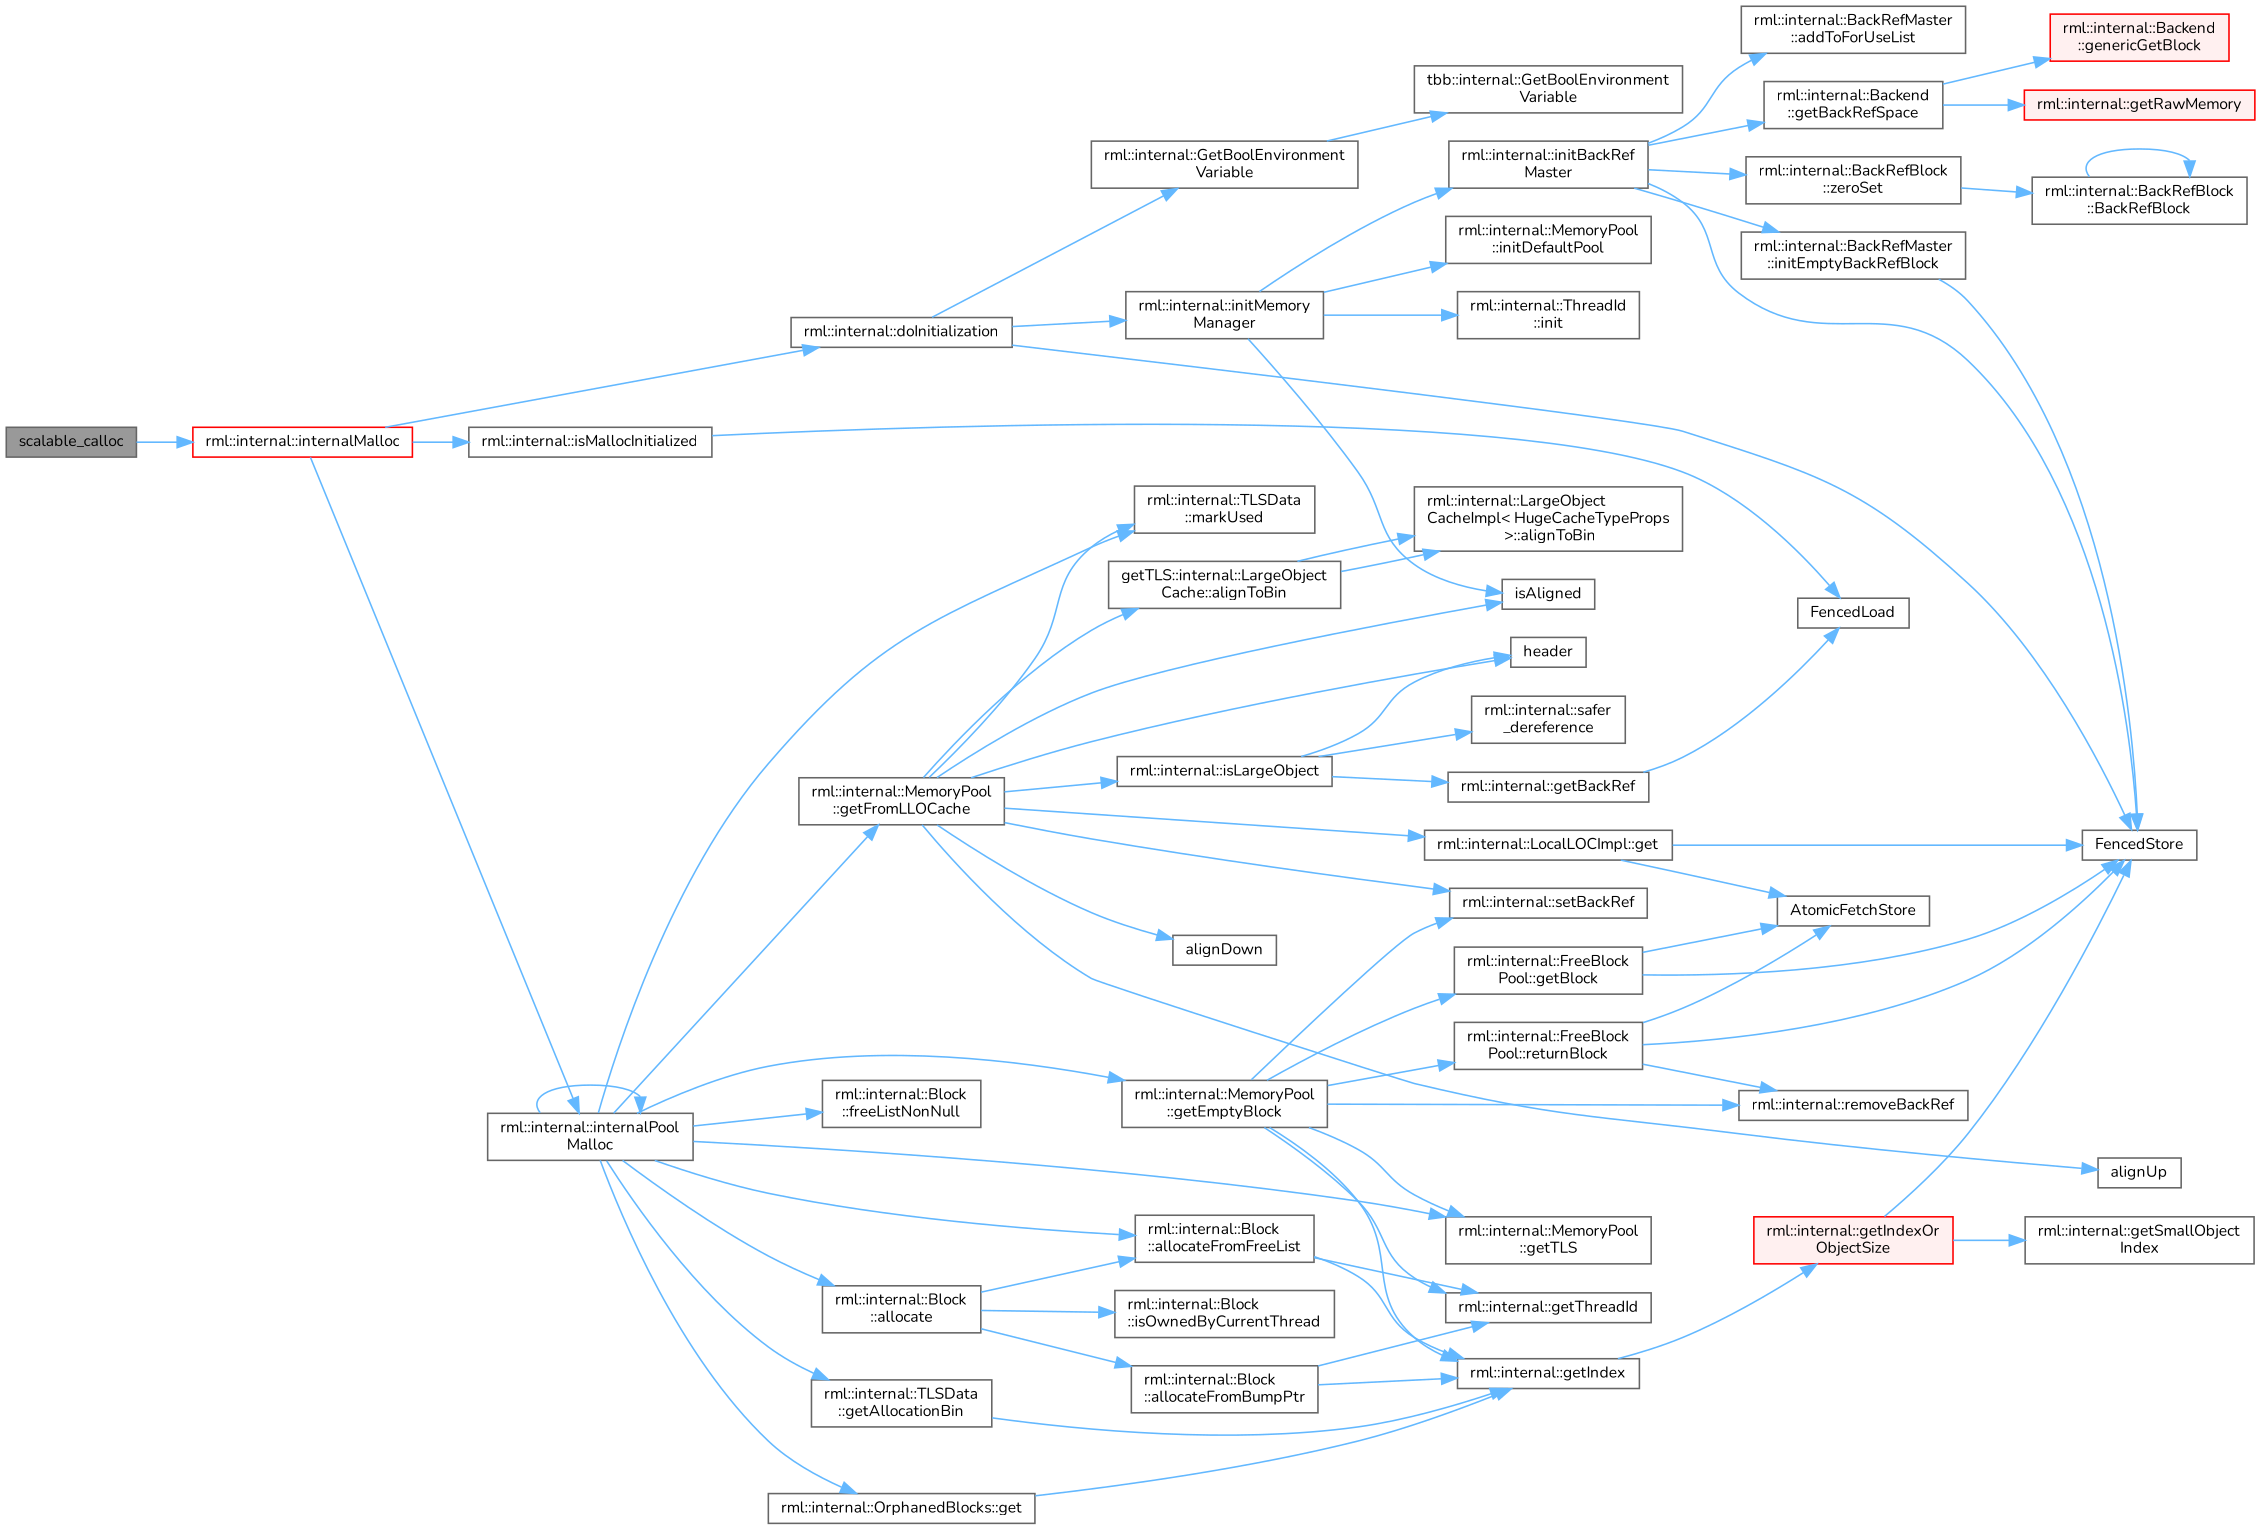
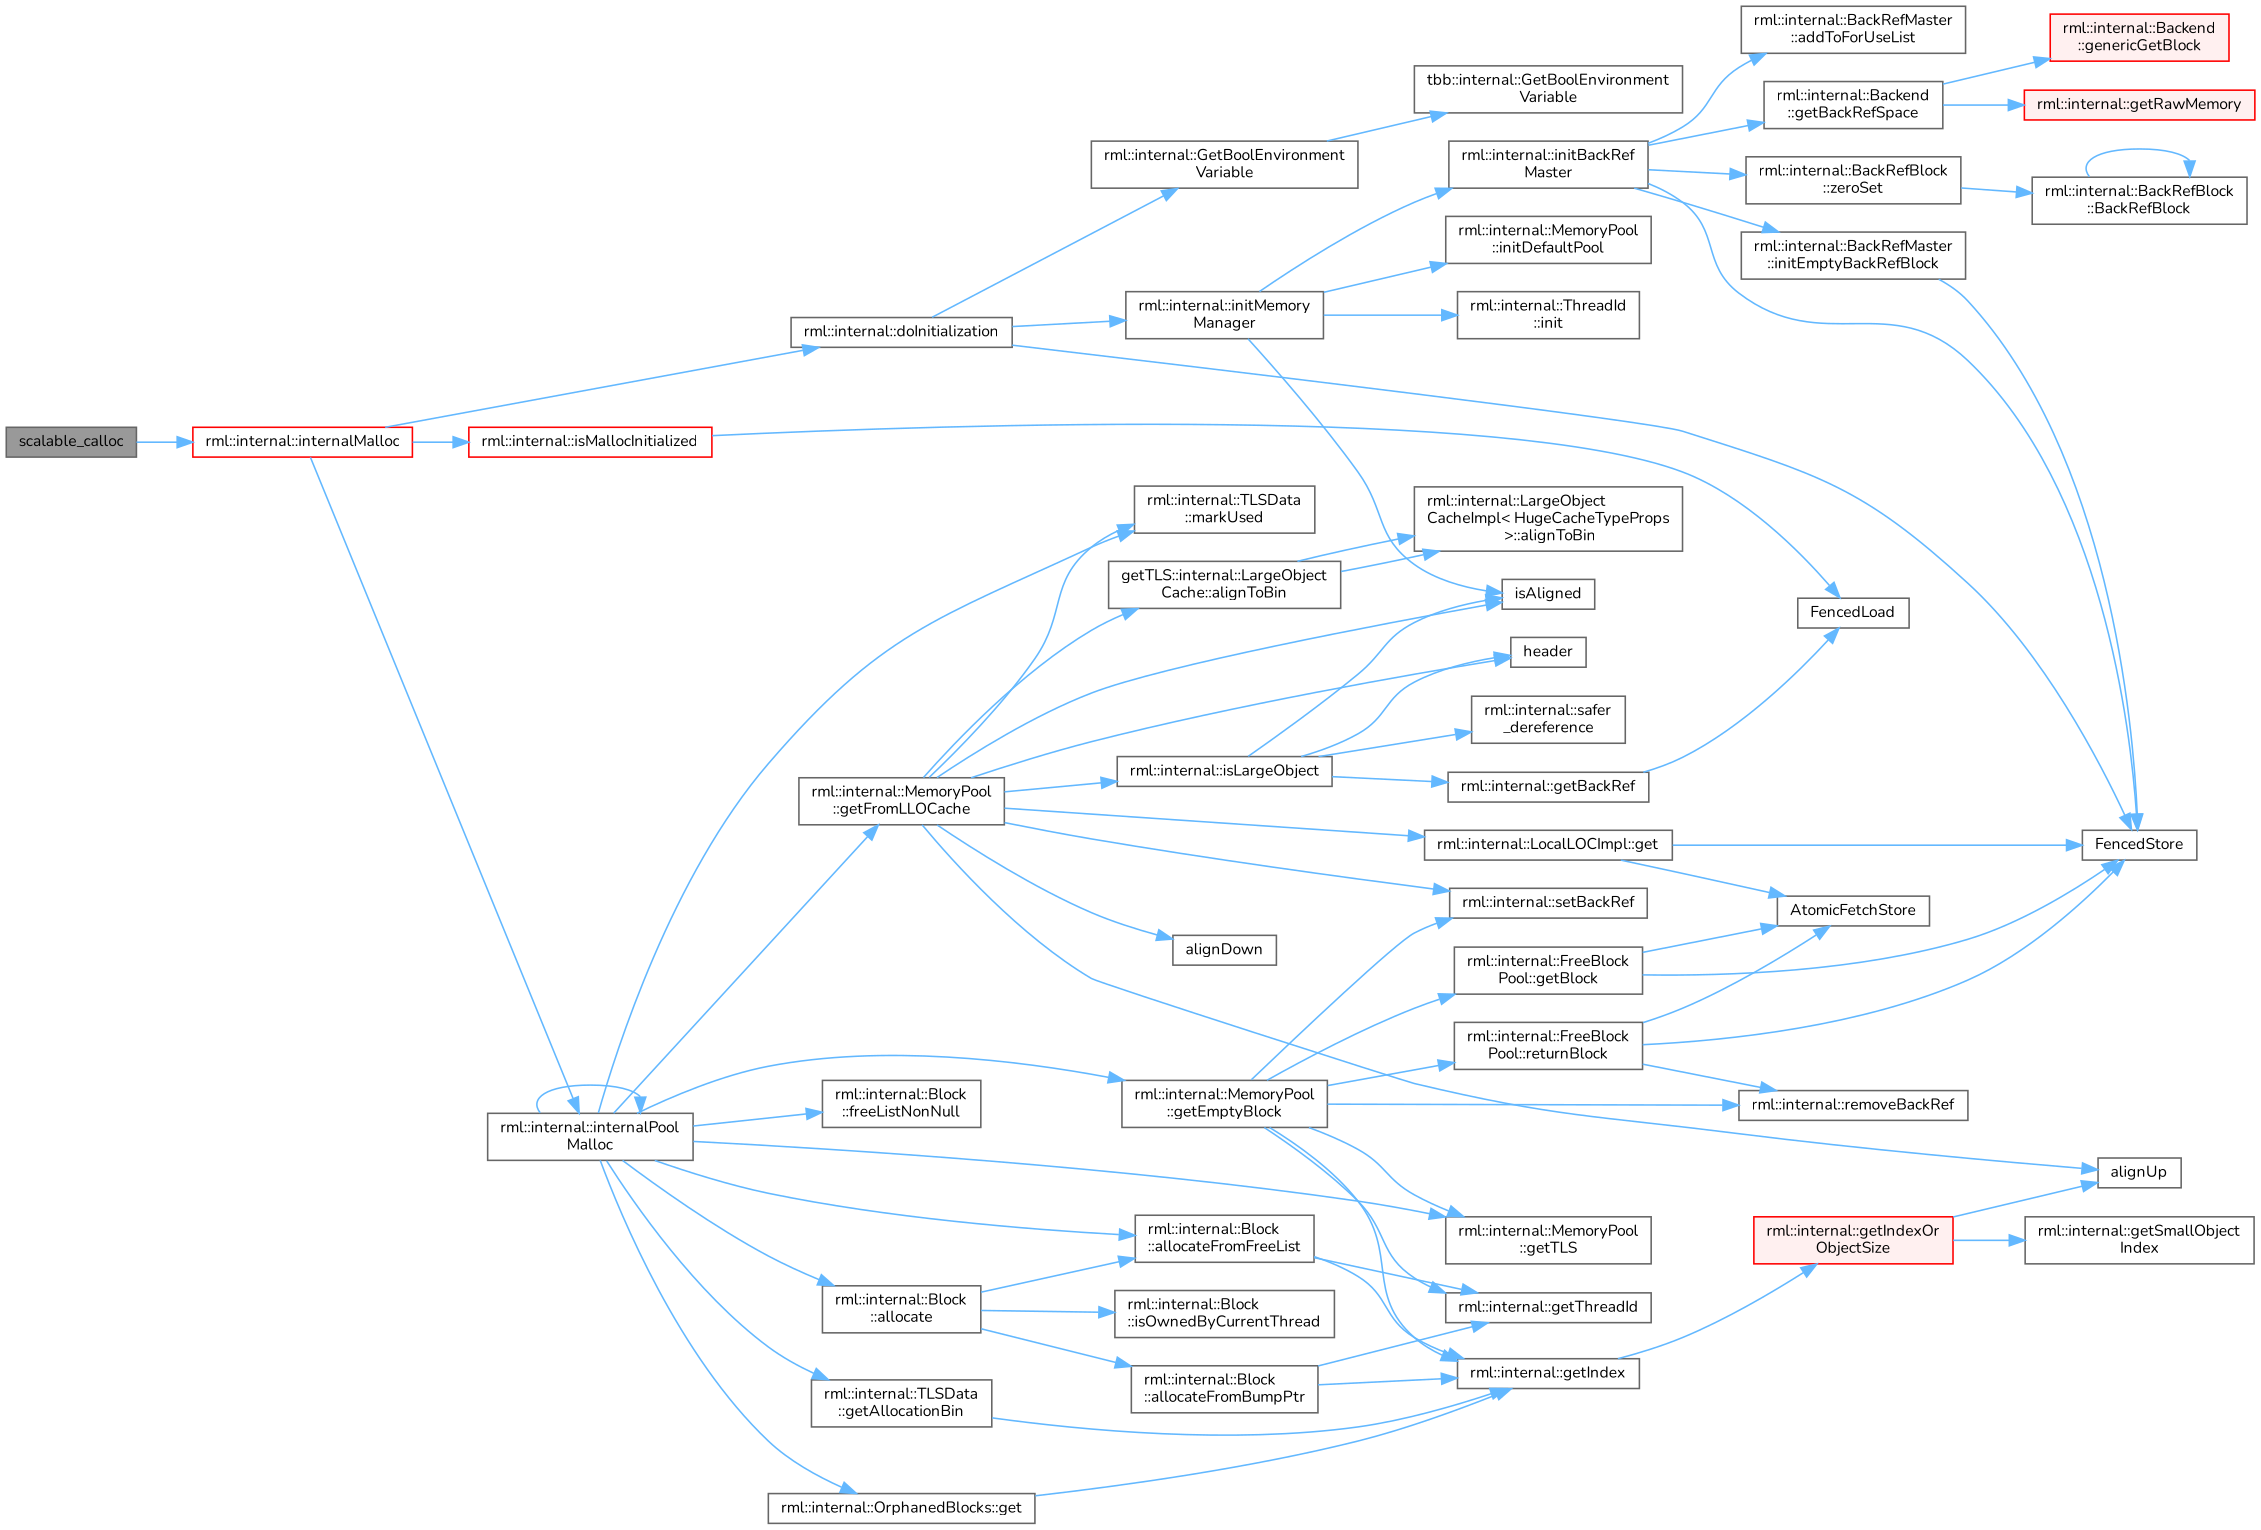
node "rml::internal::isMallocInitialized": color grey40 -> red
edge "rml::internal::isLargeObject" -> "isAligned": added
edge "rml::internal::getIndexOr ObjectSize" -> "FencedStore": now "rml::internal::getIndexOr ObjectSize" -> "alignUp"
